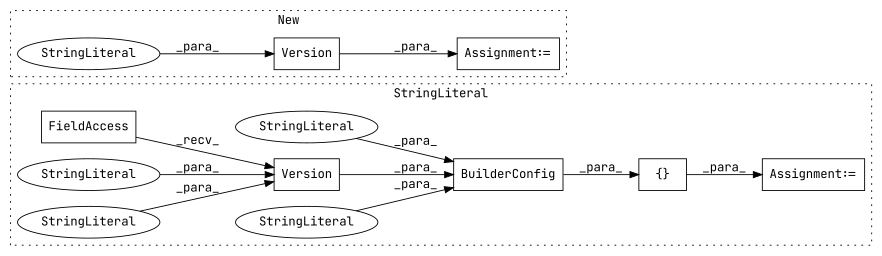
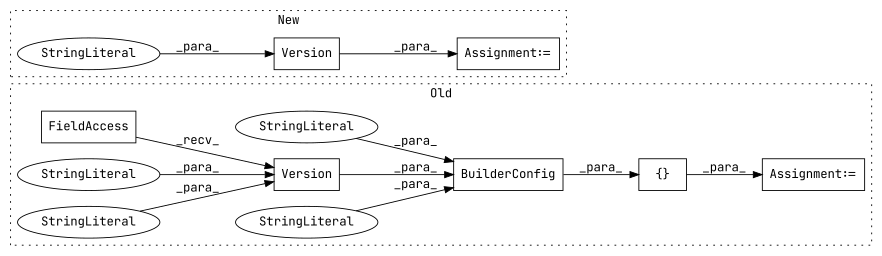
cluster "StringLiteral": label "StringLiteral" -> "Old"
